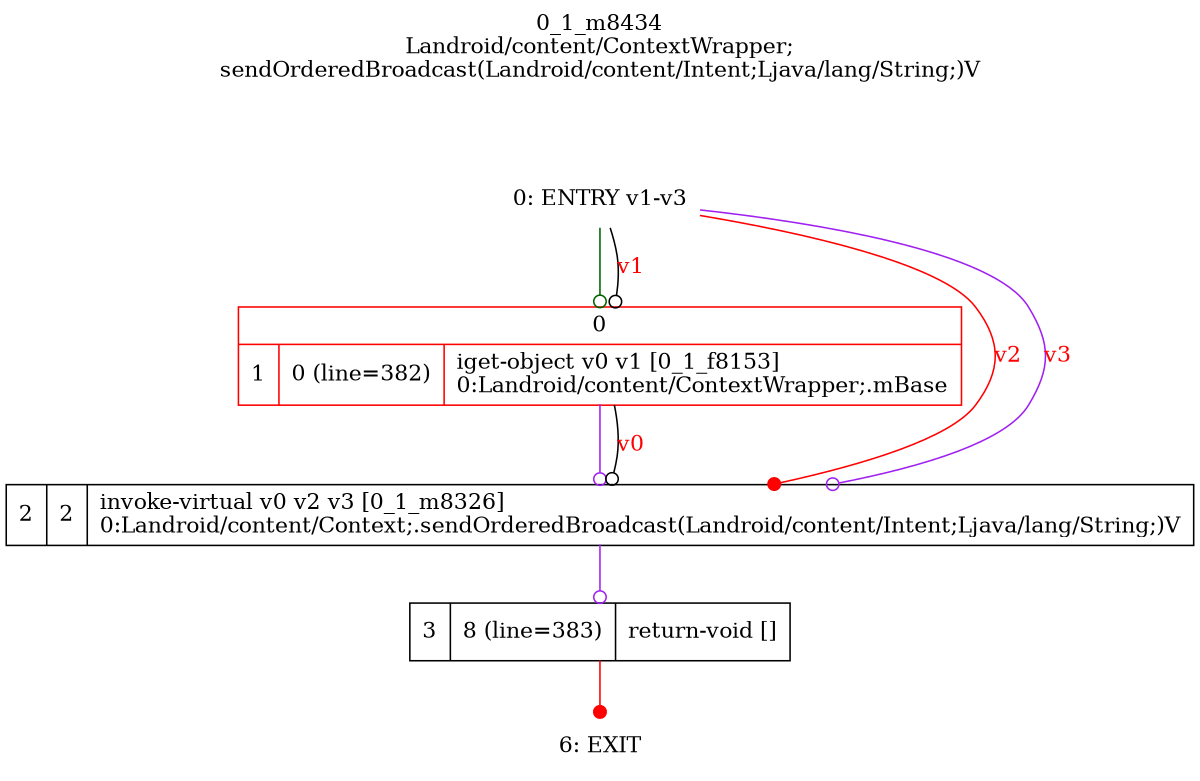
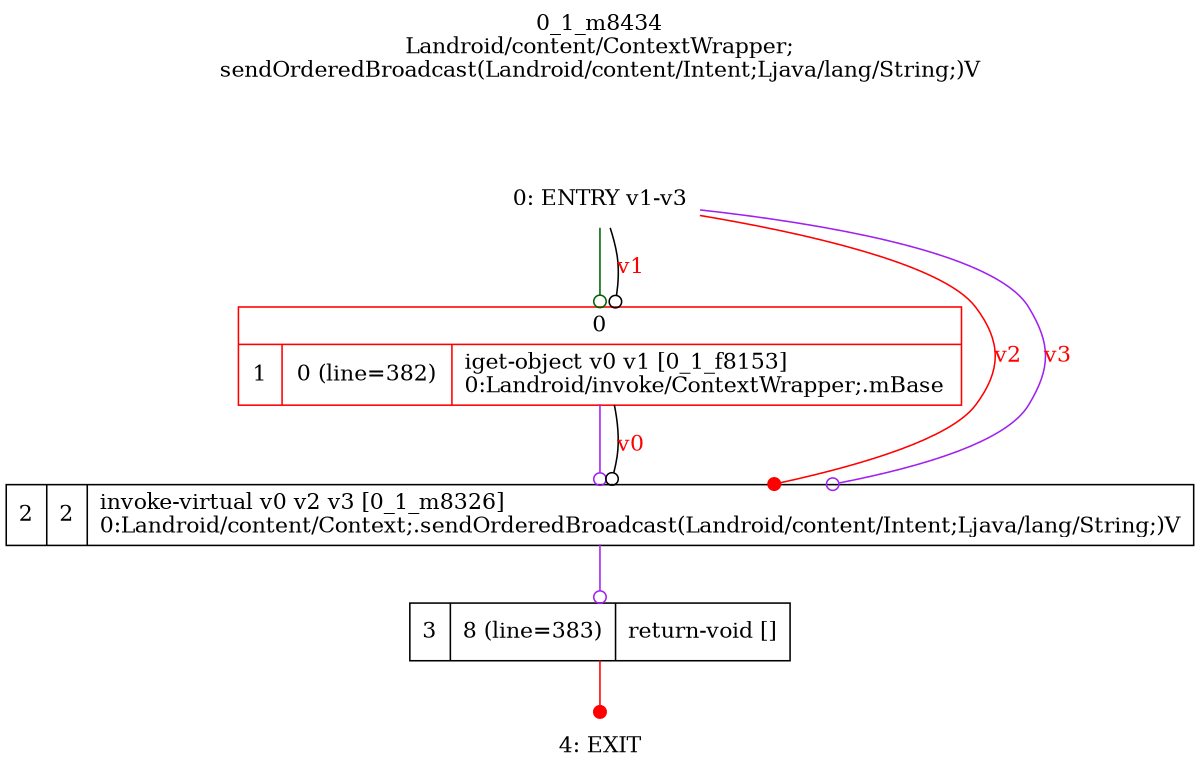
node "0": text "0:Landroid/content/ContextWrapper;.mBase" -> "0:Landroid/invoke/ContextWrapper;.mBase"
node "6: EXIT": label "6: EXIT" -> "4: EXIT"
